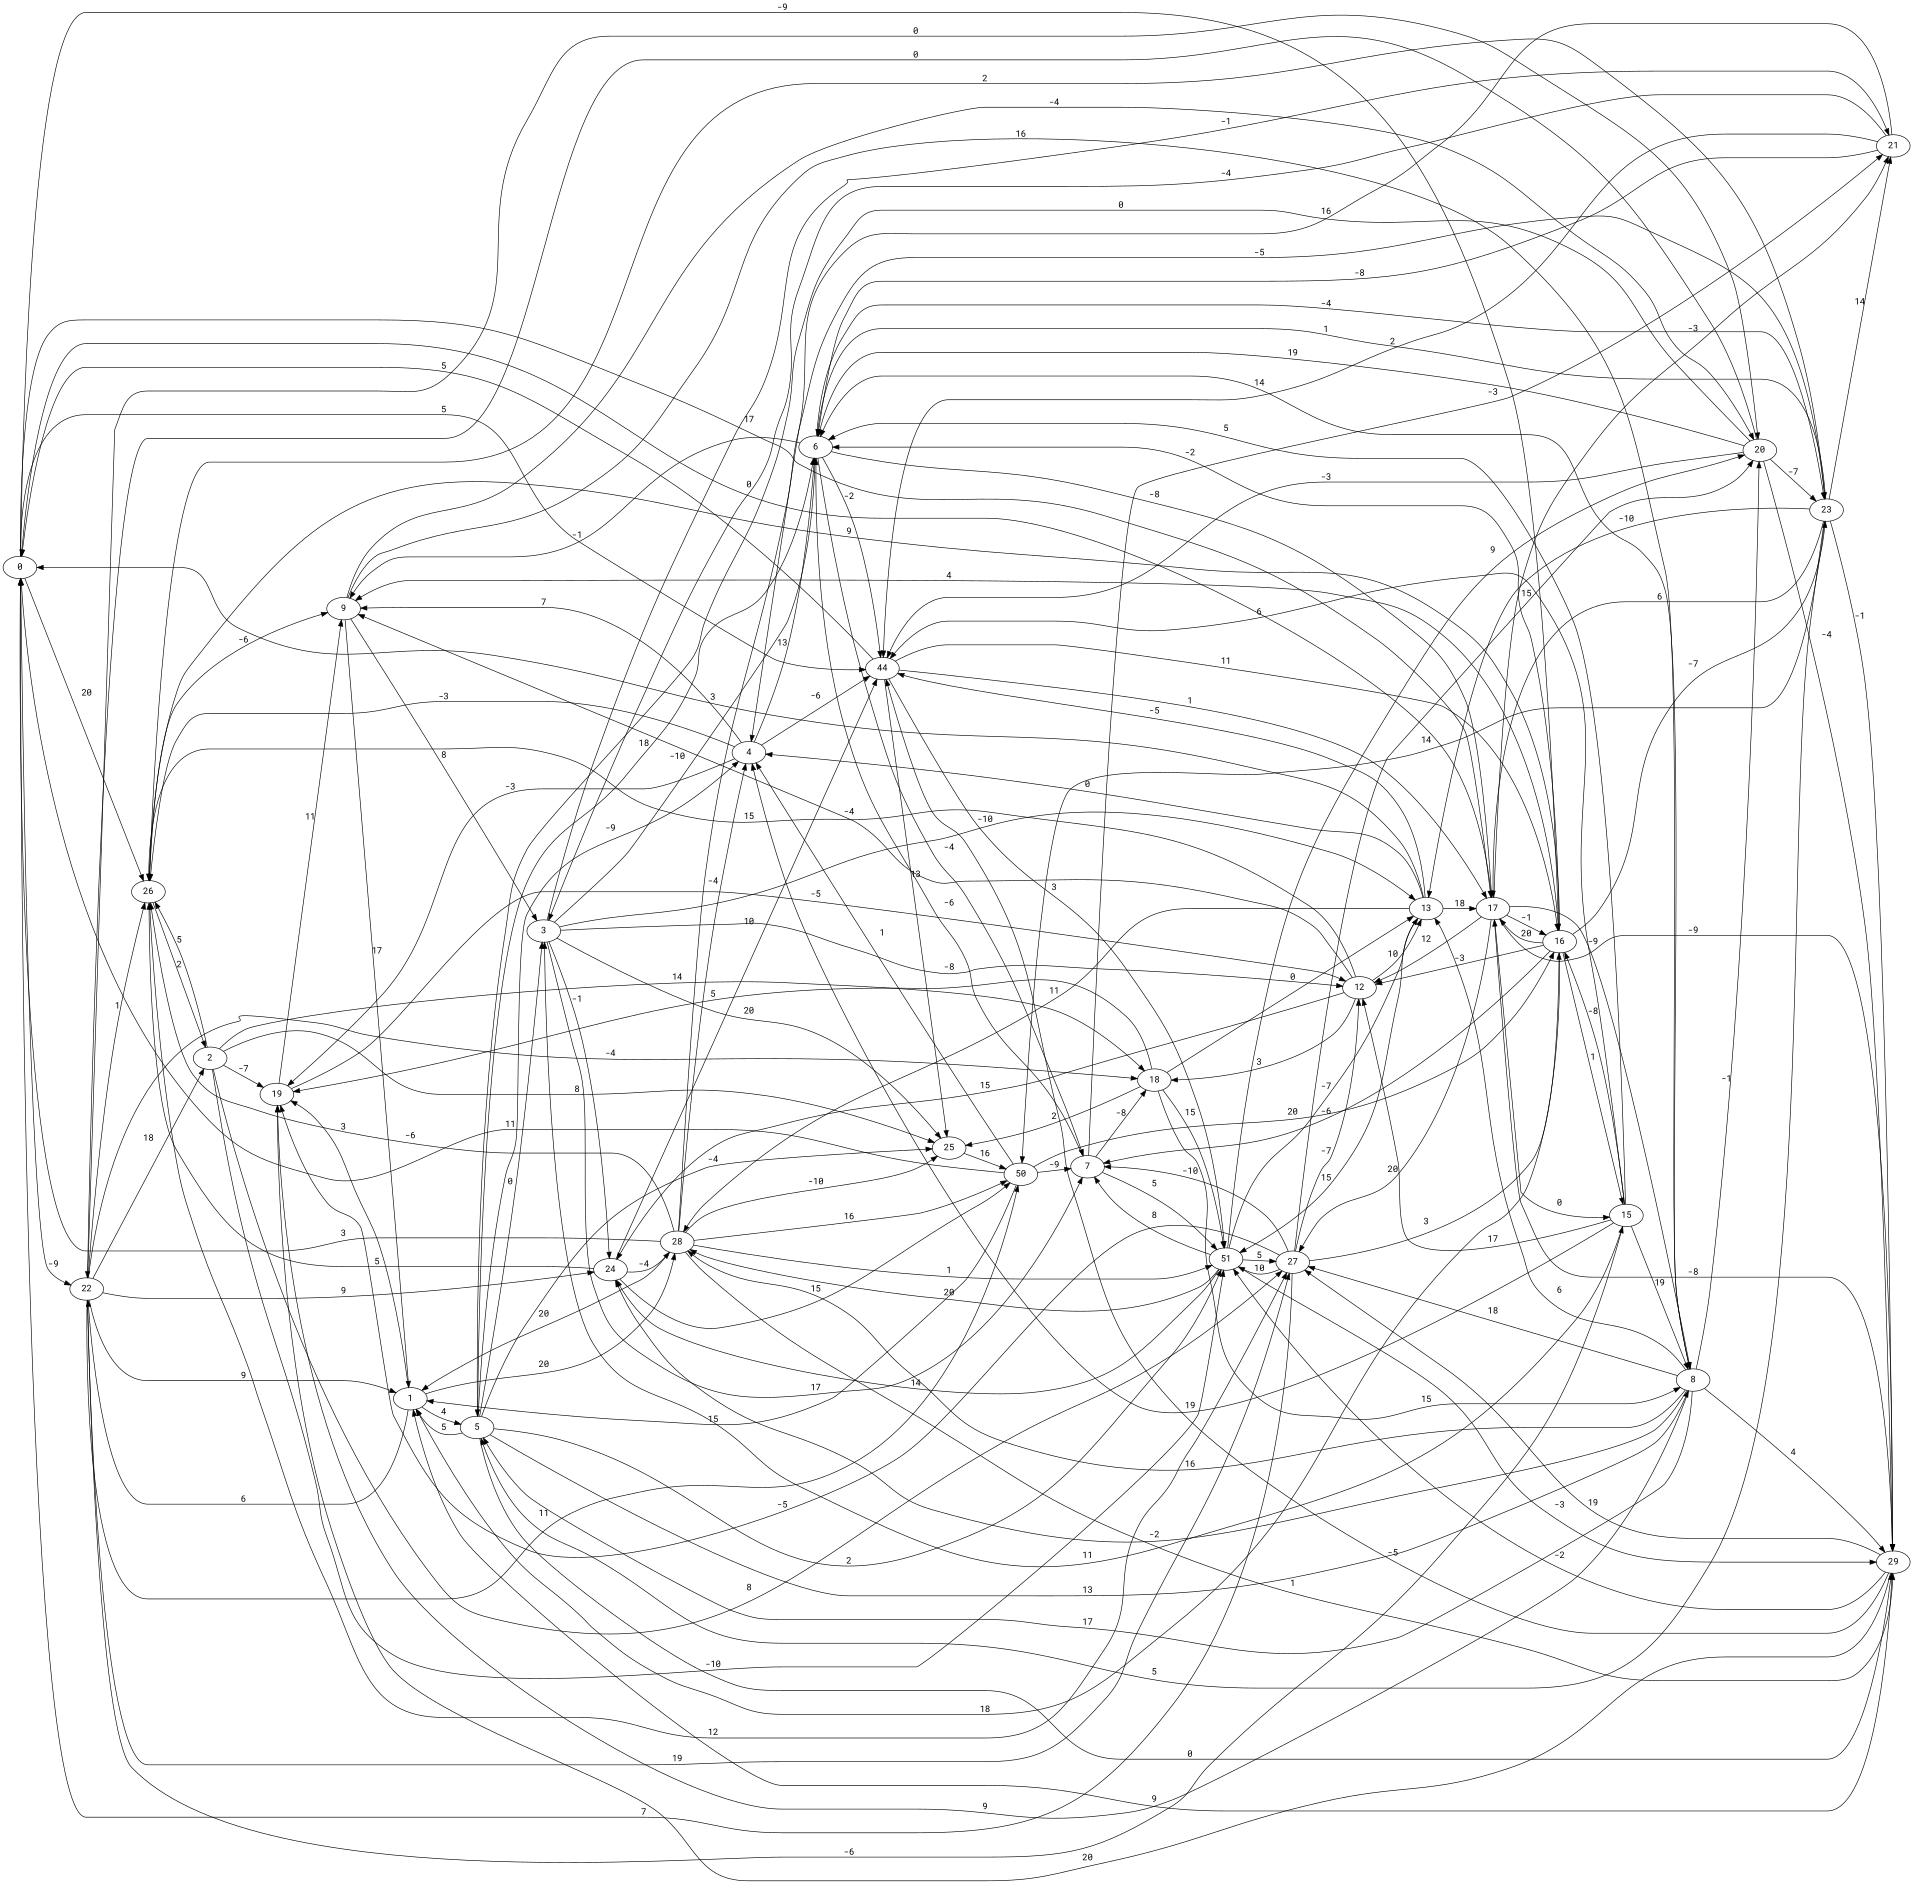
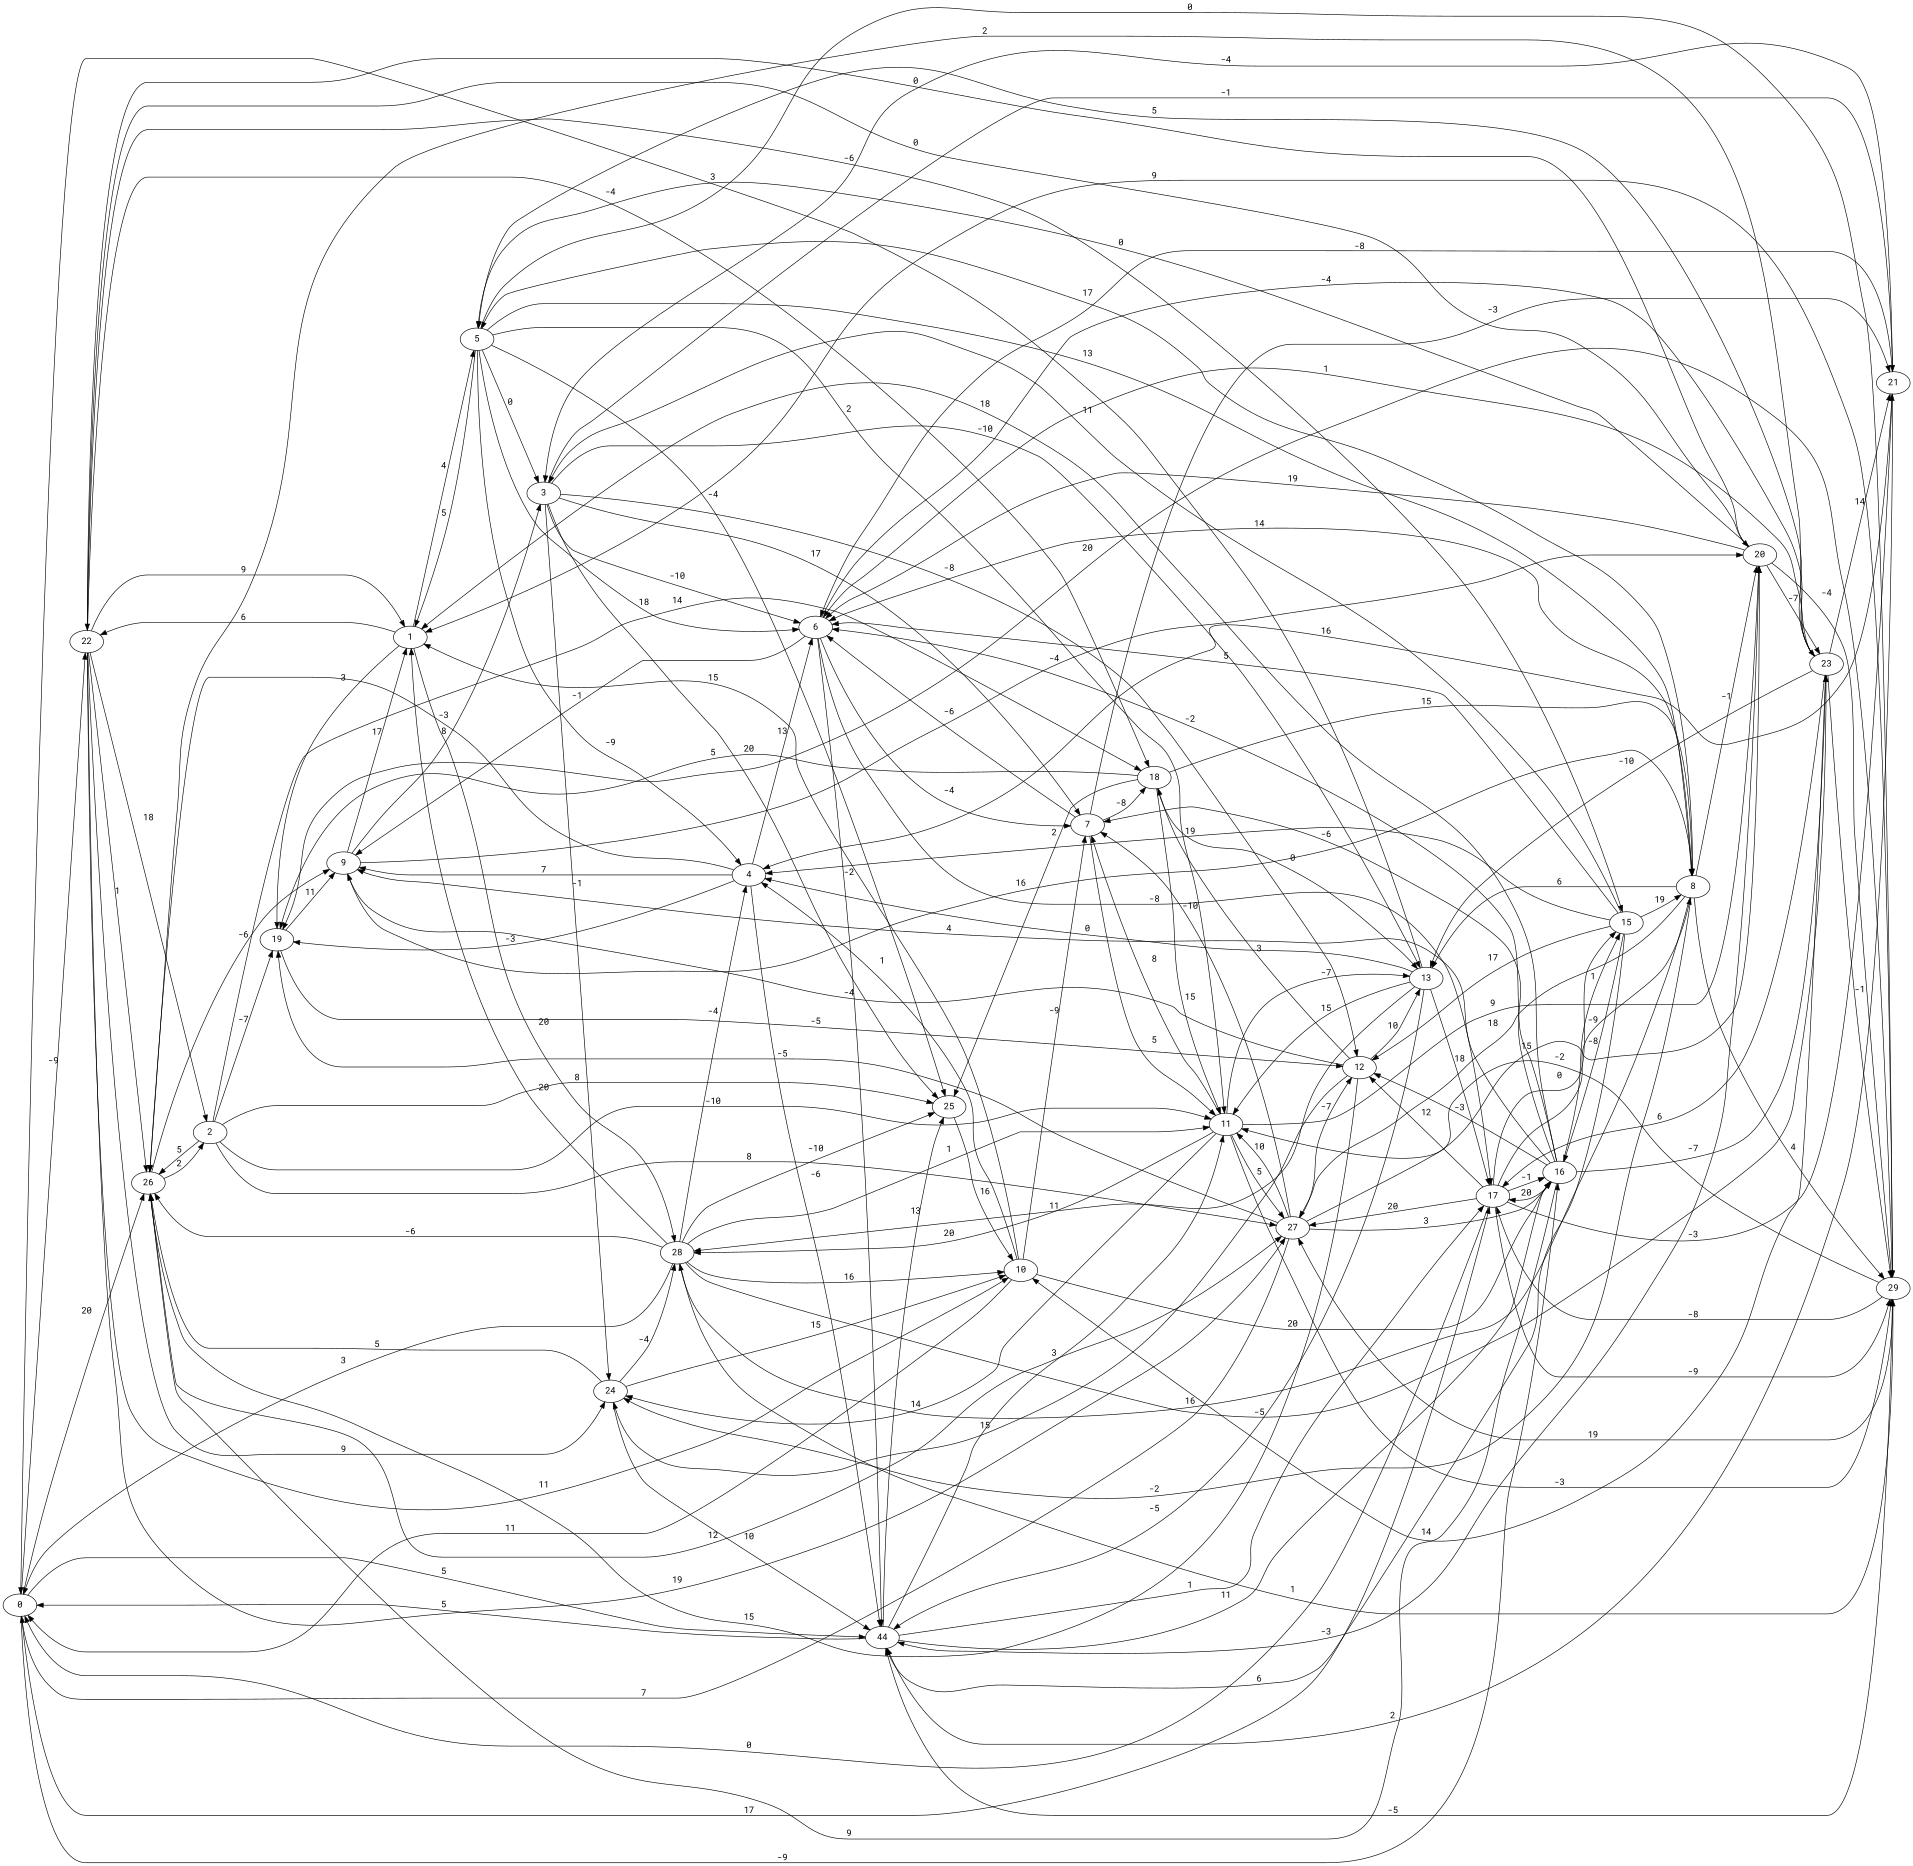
node "50": label "50" -> "10"
node "51": label "51" -> "11"
edge "8" -> "19": removed, label "9"
